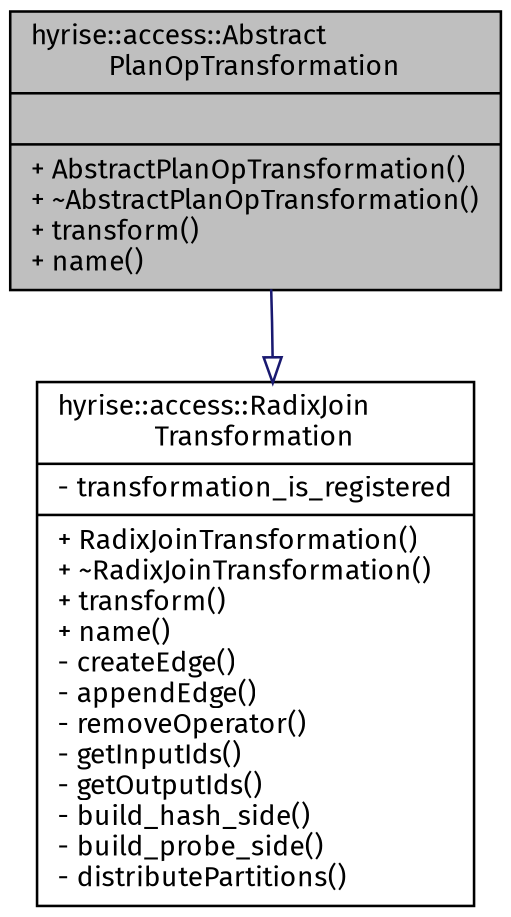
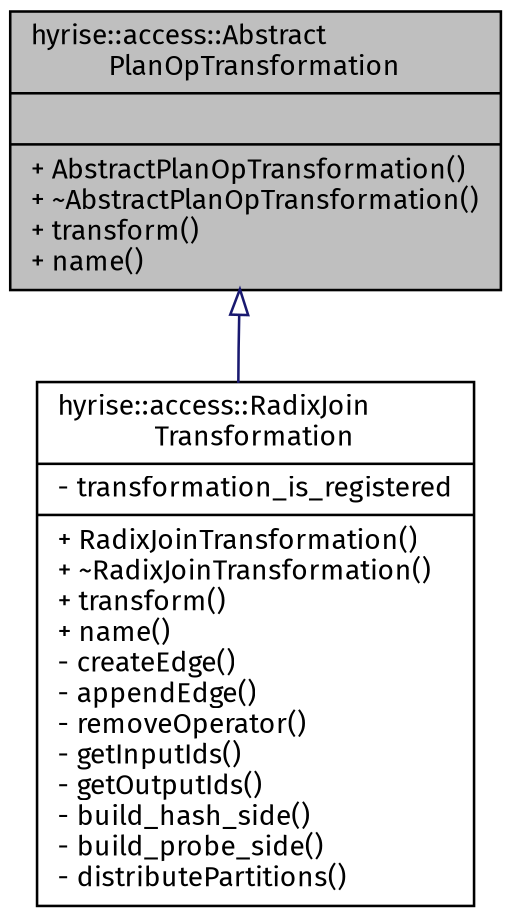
edge "hyrise::access::Abstract" -> "hyrise::access::RadixJoin": reversed
